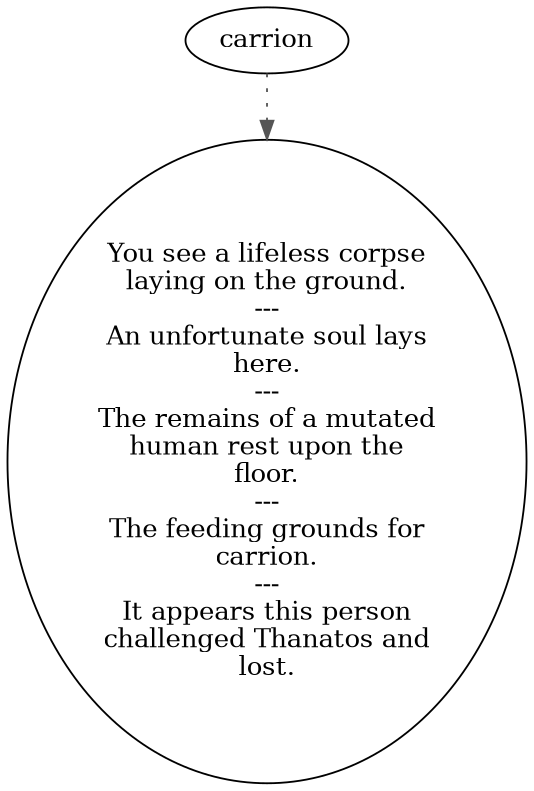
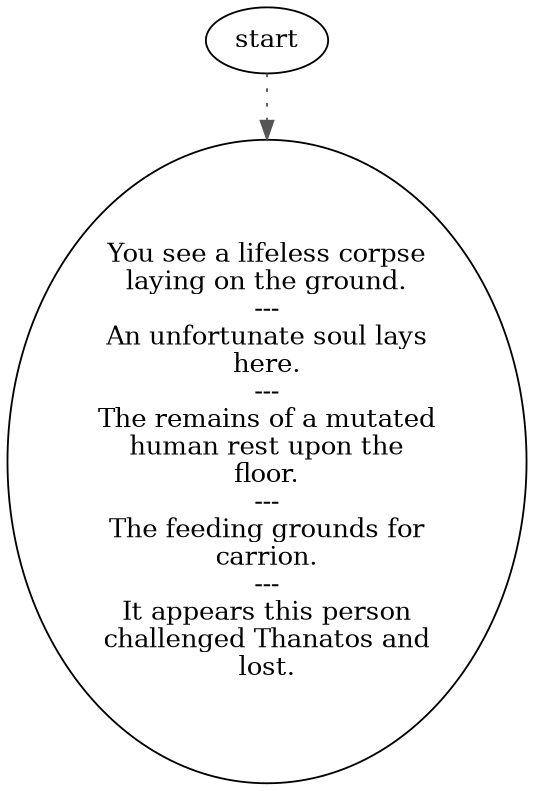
node "carrion": label "carrion" -> "start"
